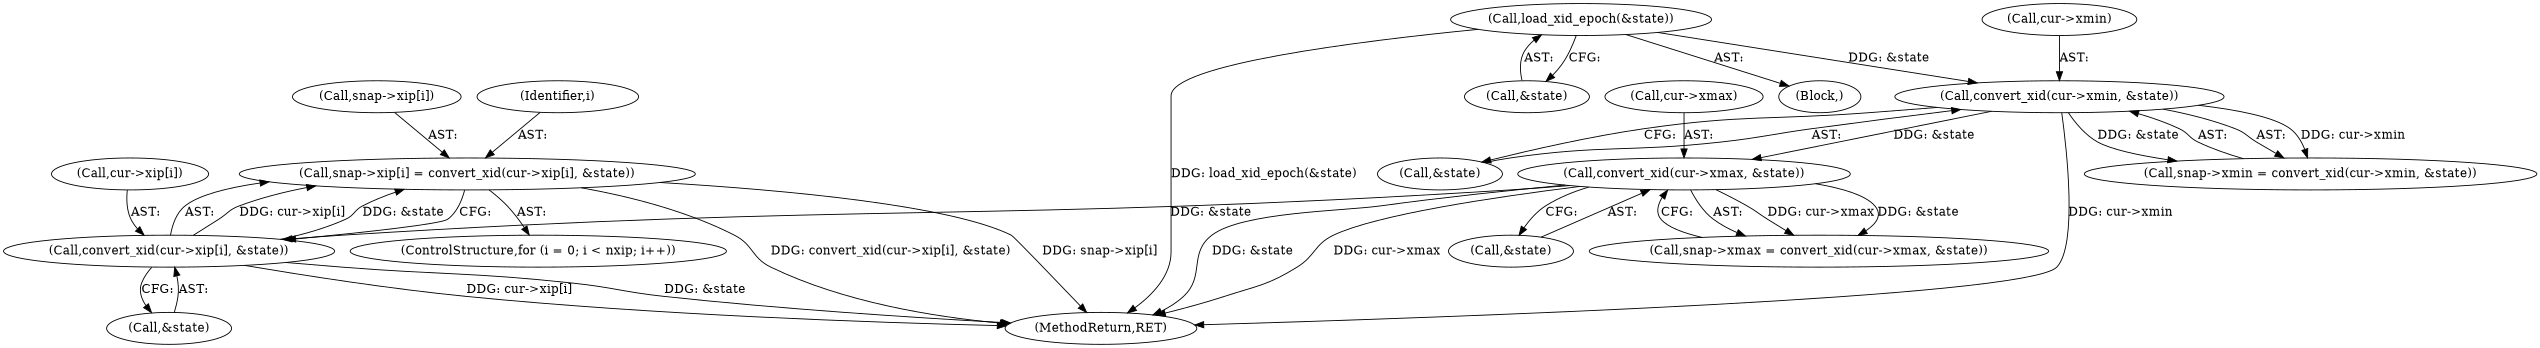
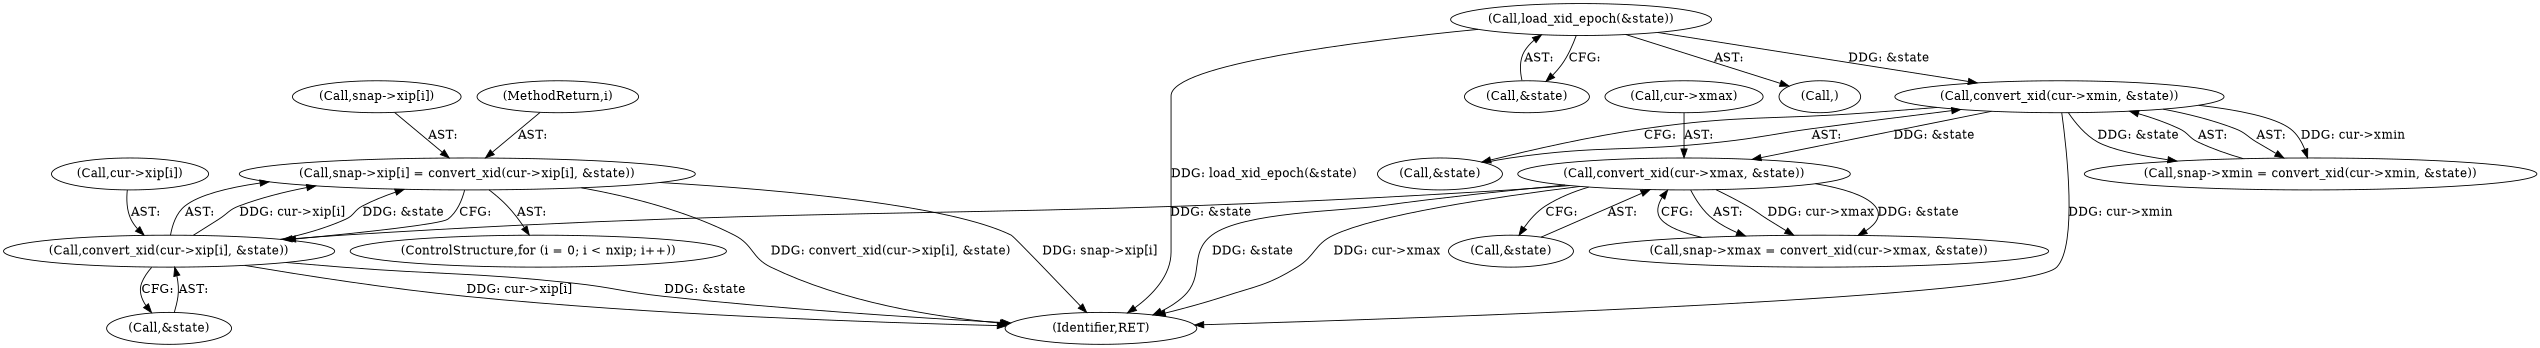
node "(Call,cur->xmin)": removed
node "(Identifier,i)": label "(Identifier,i)" -> "(MethodReturn,i)"
node "(Block,)": label "(Block,)" -> "(Call,)"
node "(MethodReturn,RET)": label "(MethodReturn,RET)" -> "(Identifier,RET)"
